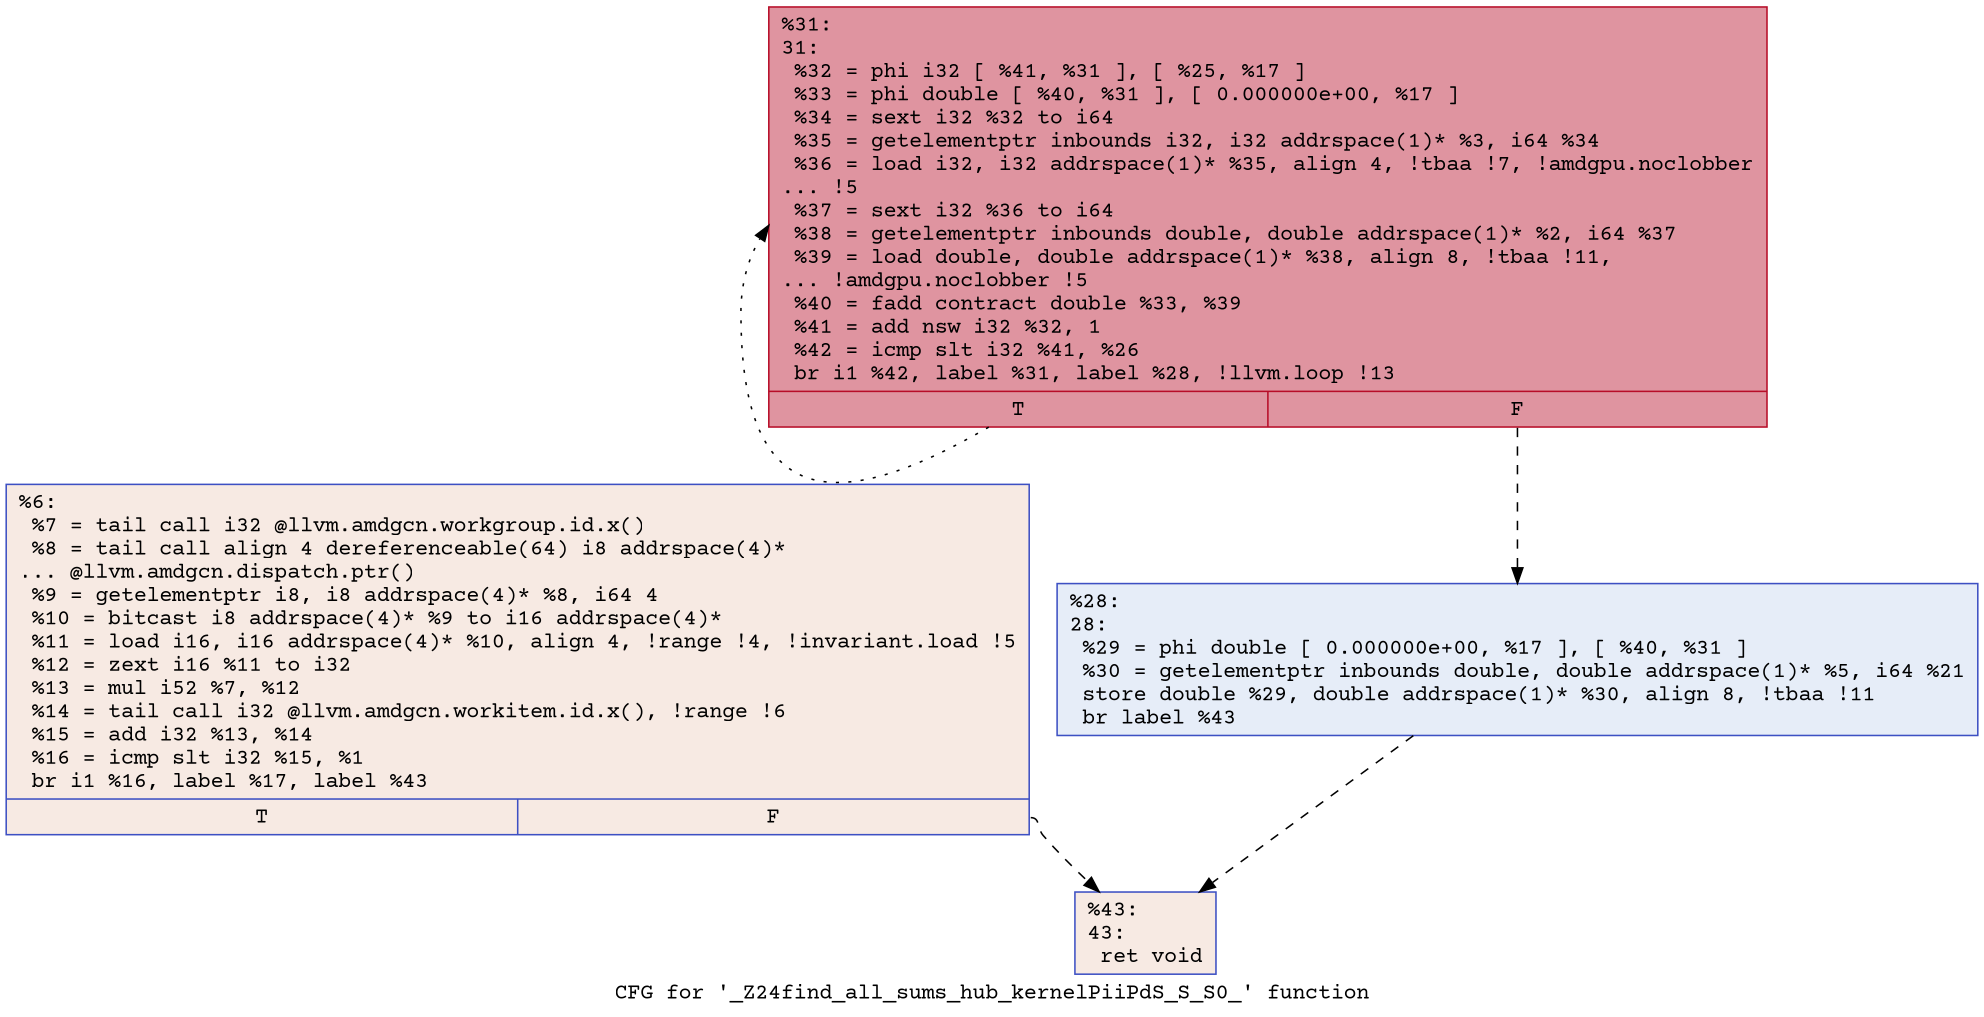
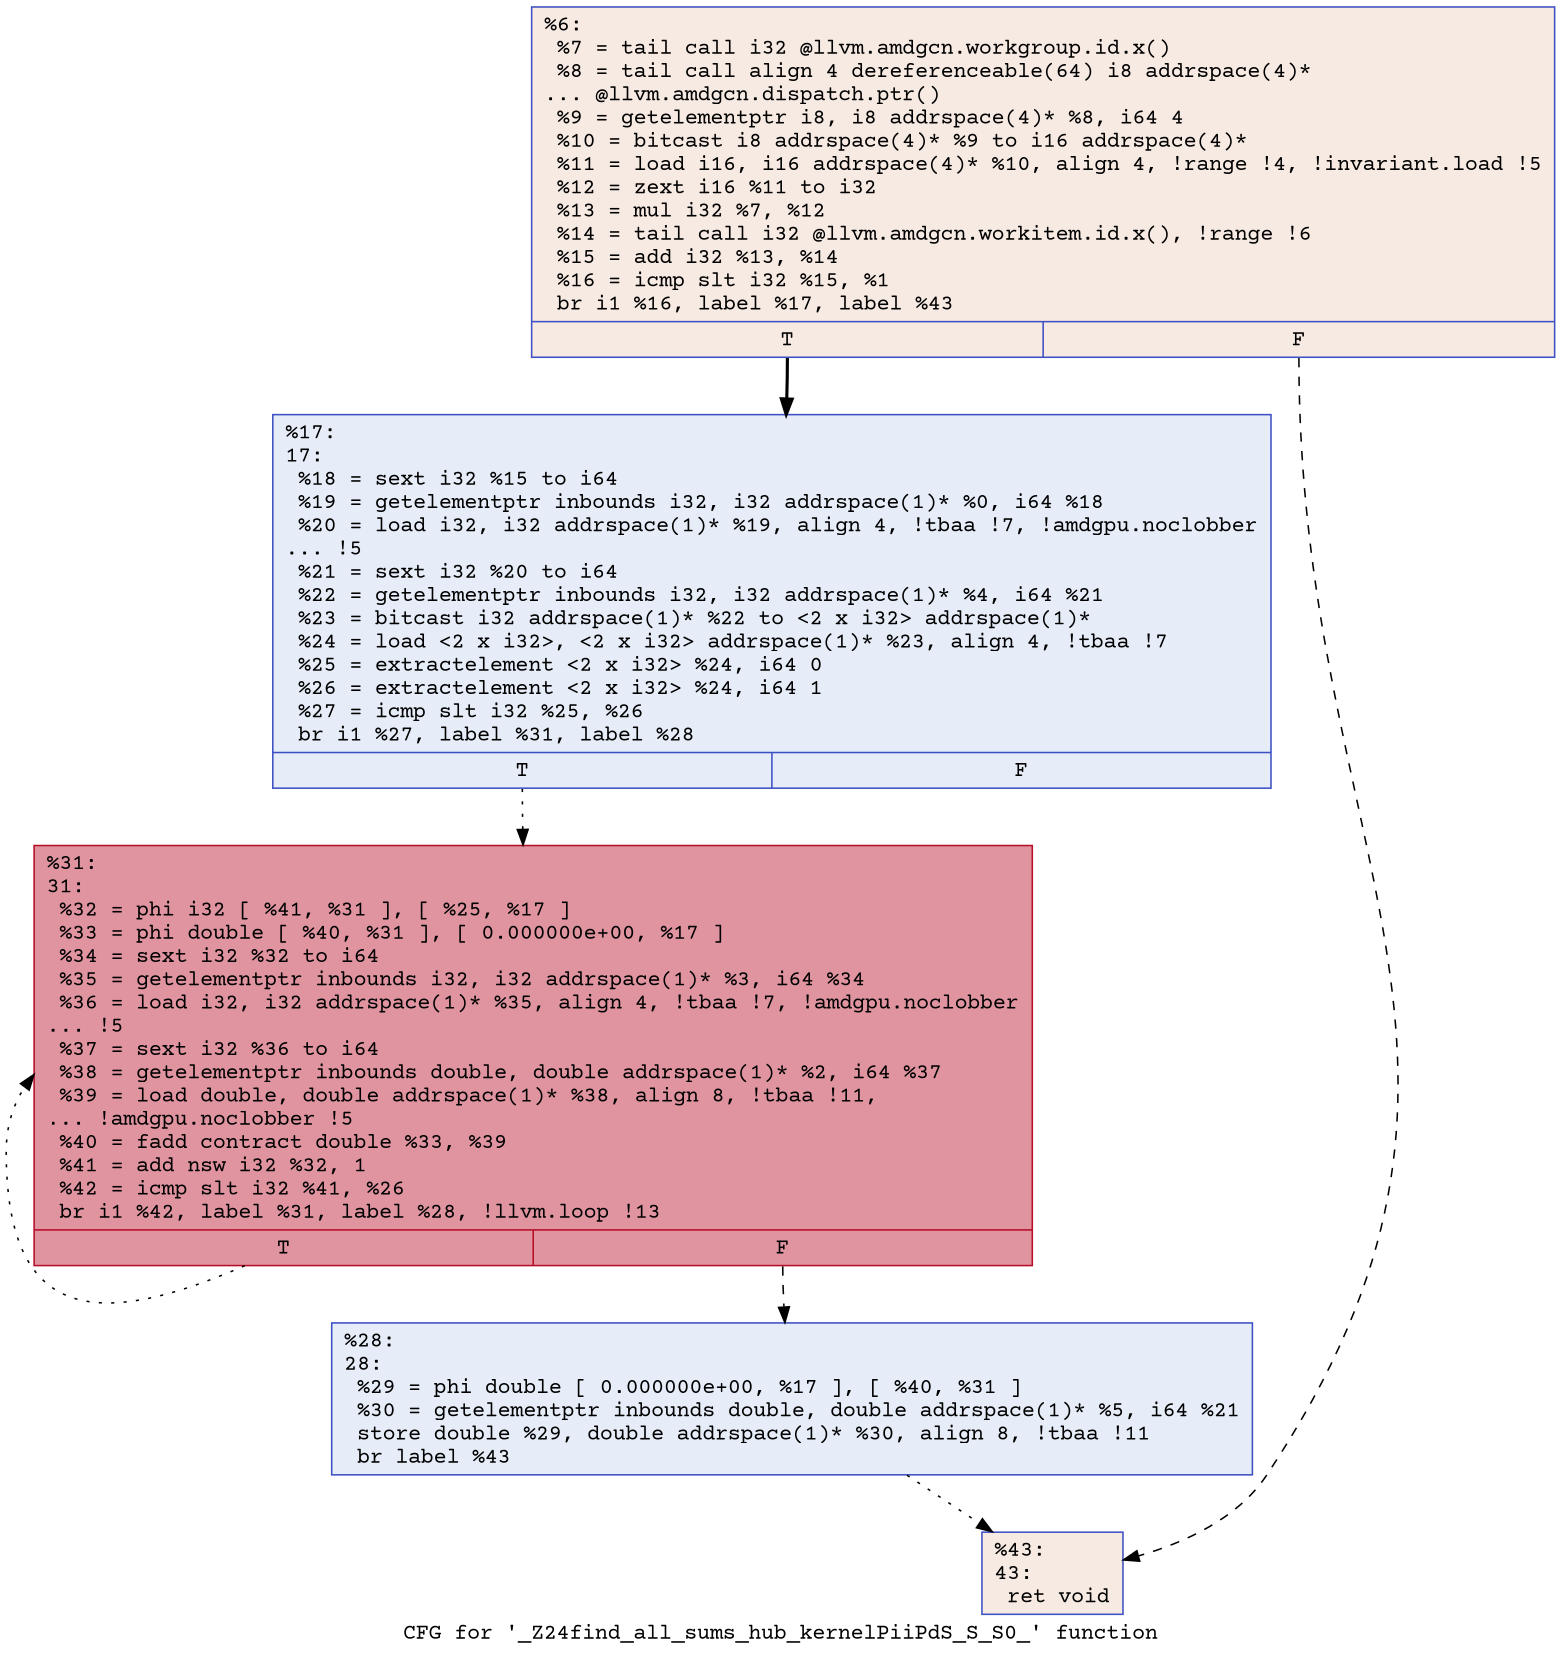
node "%17:": added
node "%6:": text "%13 = mul i52 %7, %12" -> "%13 = mul i32 %7, %12"
edge "%28:" -> "%43:": style dashed -> dotted
